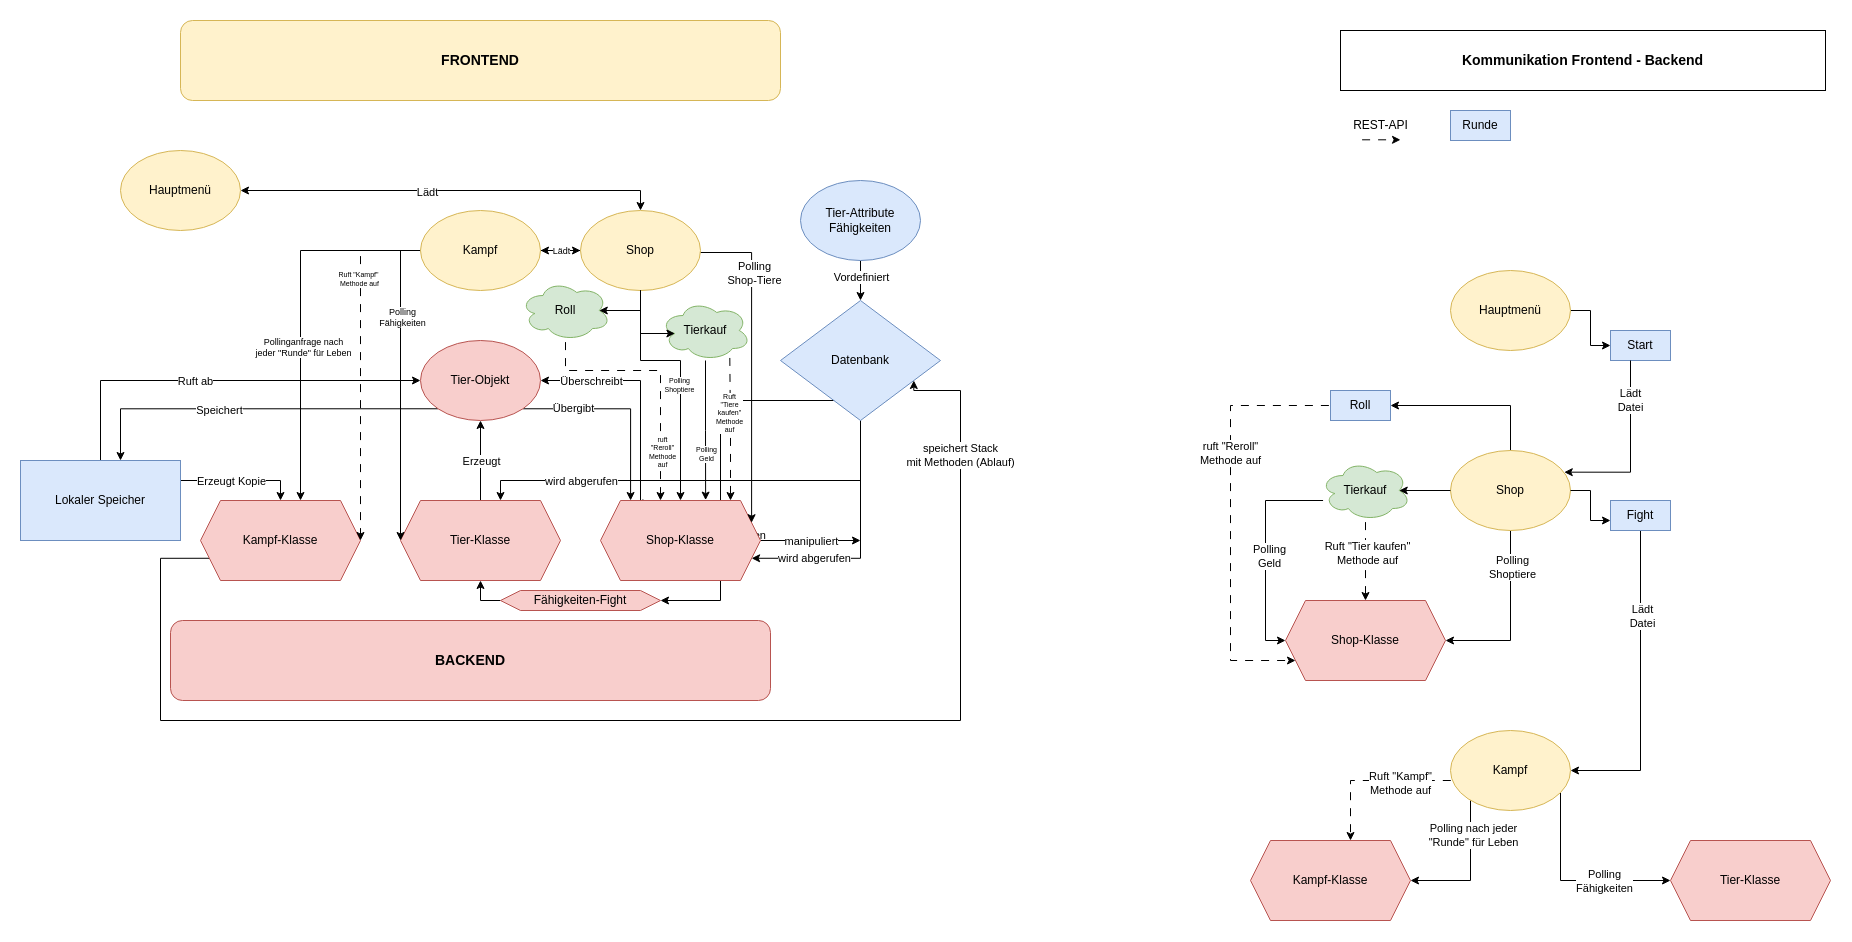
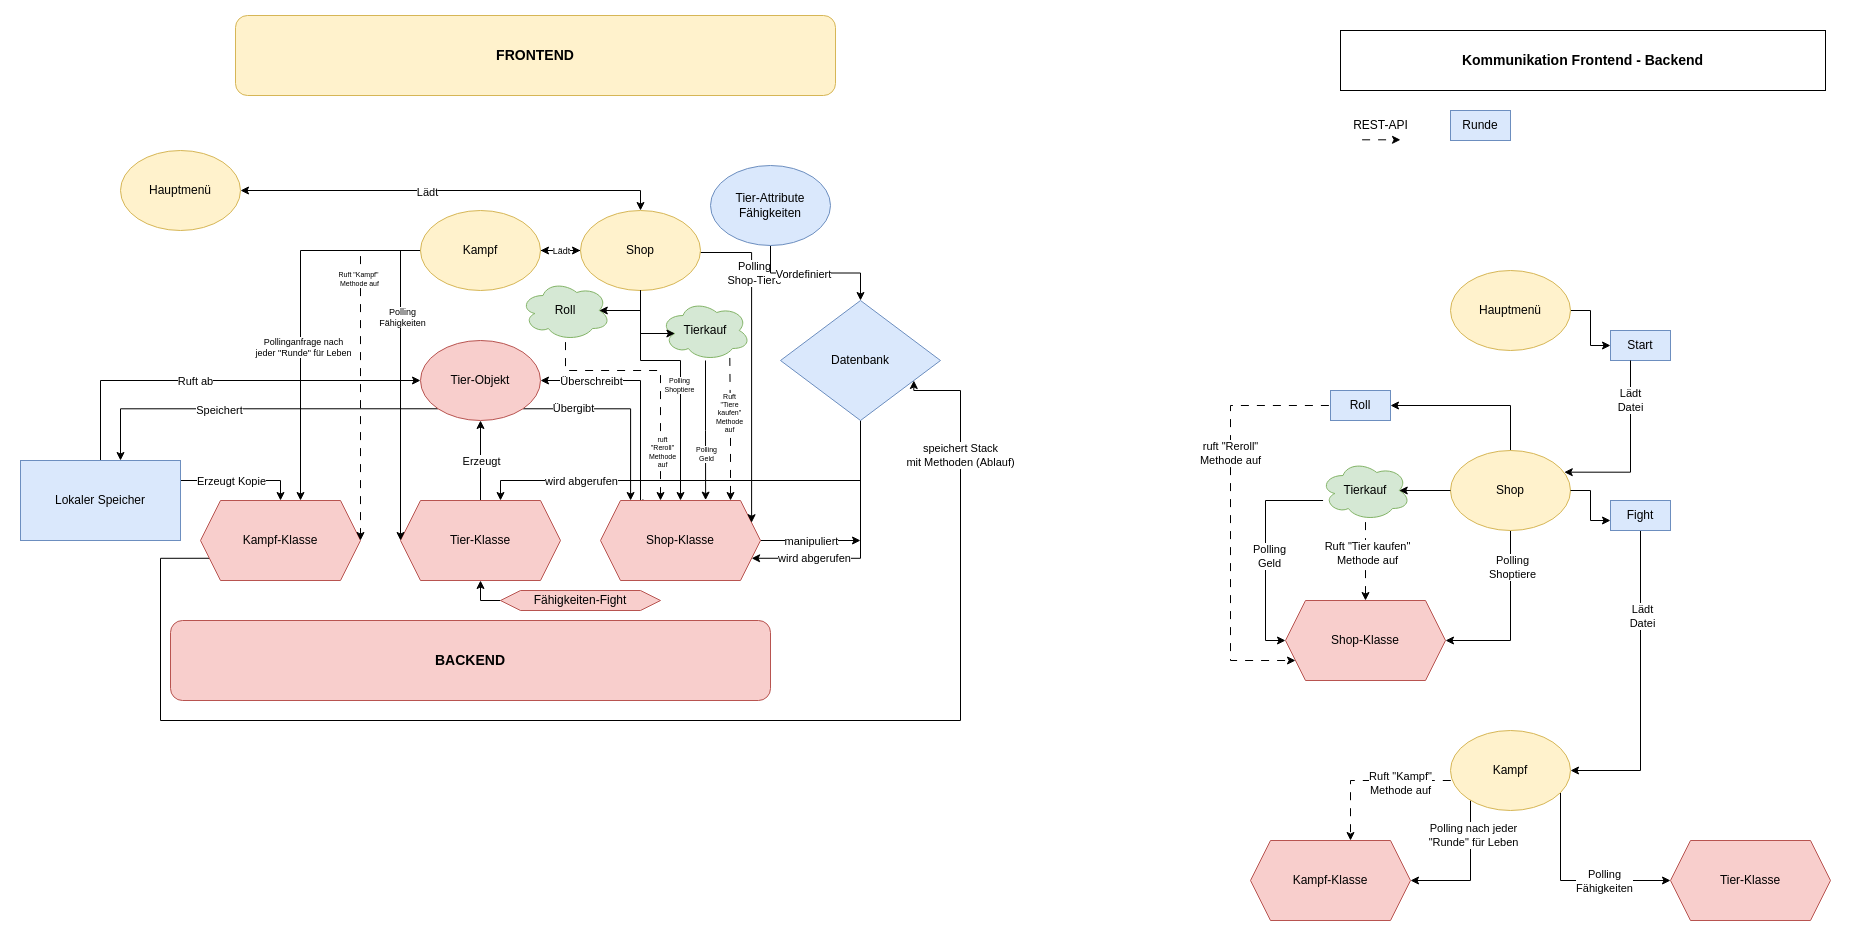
node "FRONTEND": moved (481, 61) -> (536, 56)
node "Tier-Attribute Fähigkeiten": moved (861, 221) -> (771, 206)
edge "Datenbank" -> "Fähigkeiten-Fight": removed, label "wird abgerufen"
